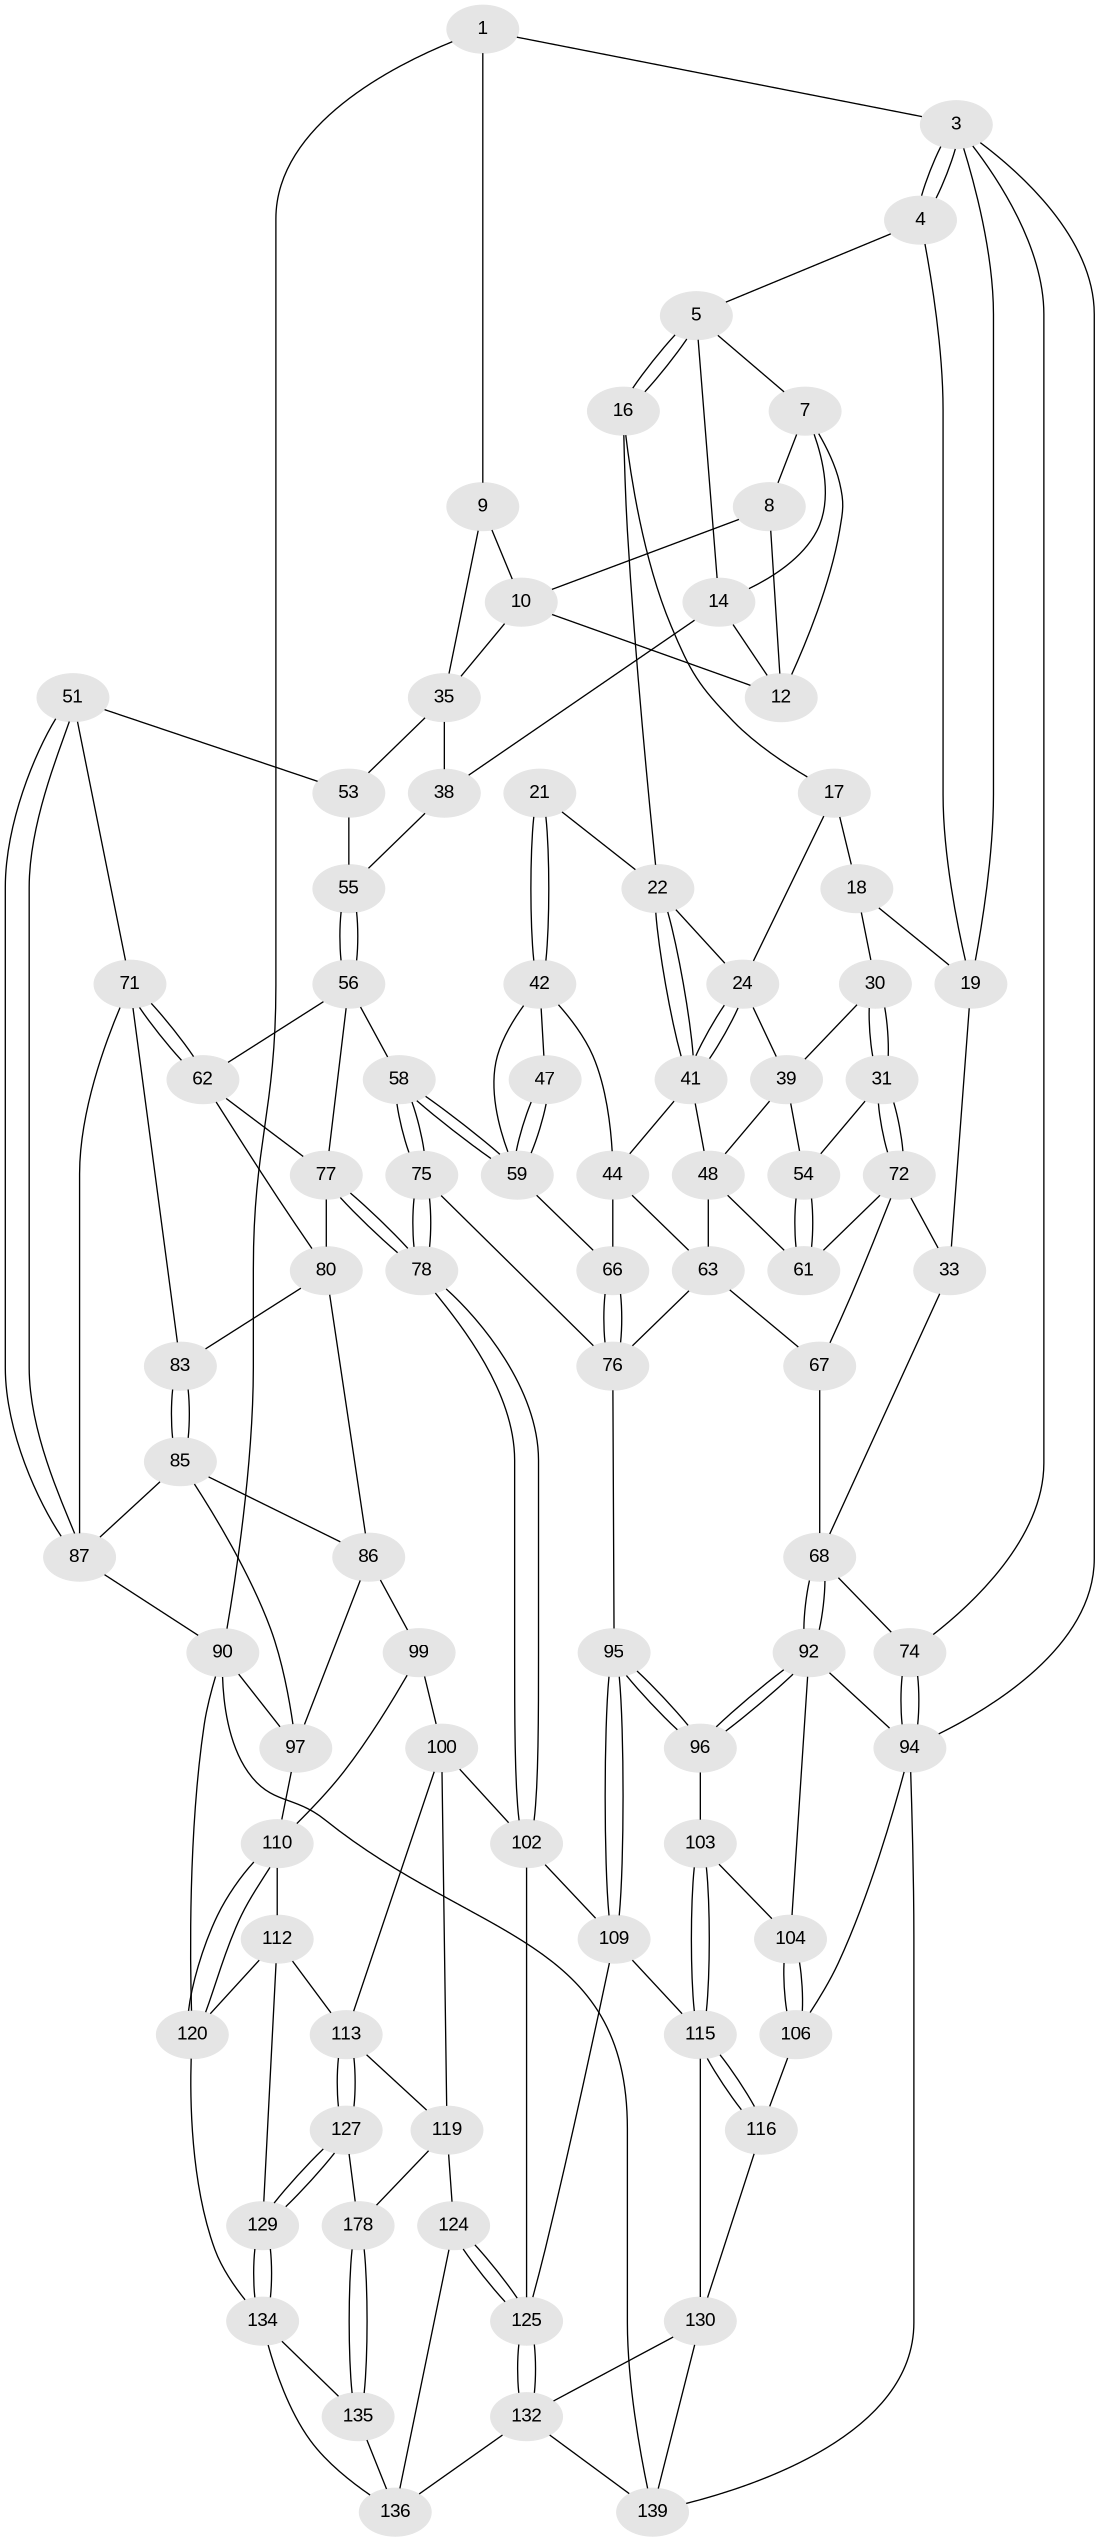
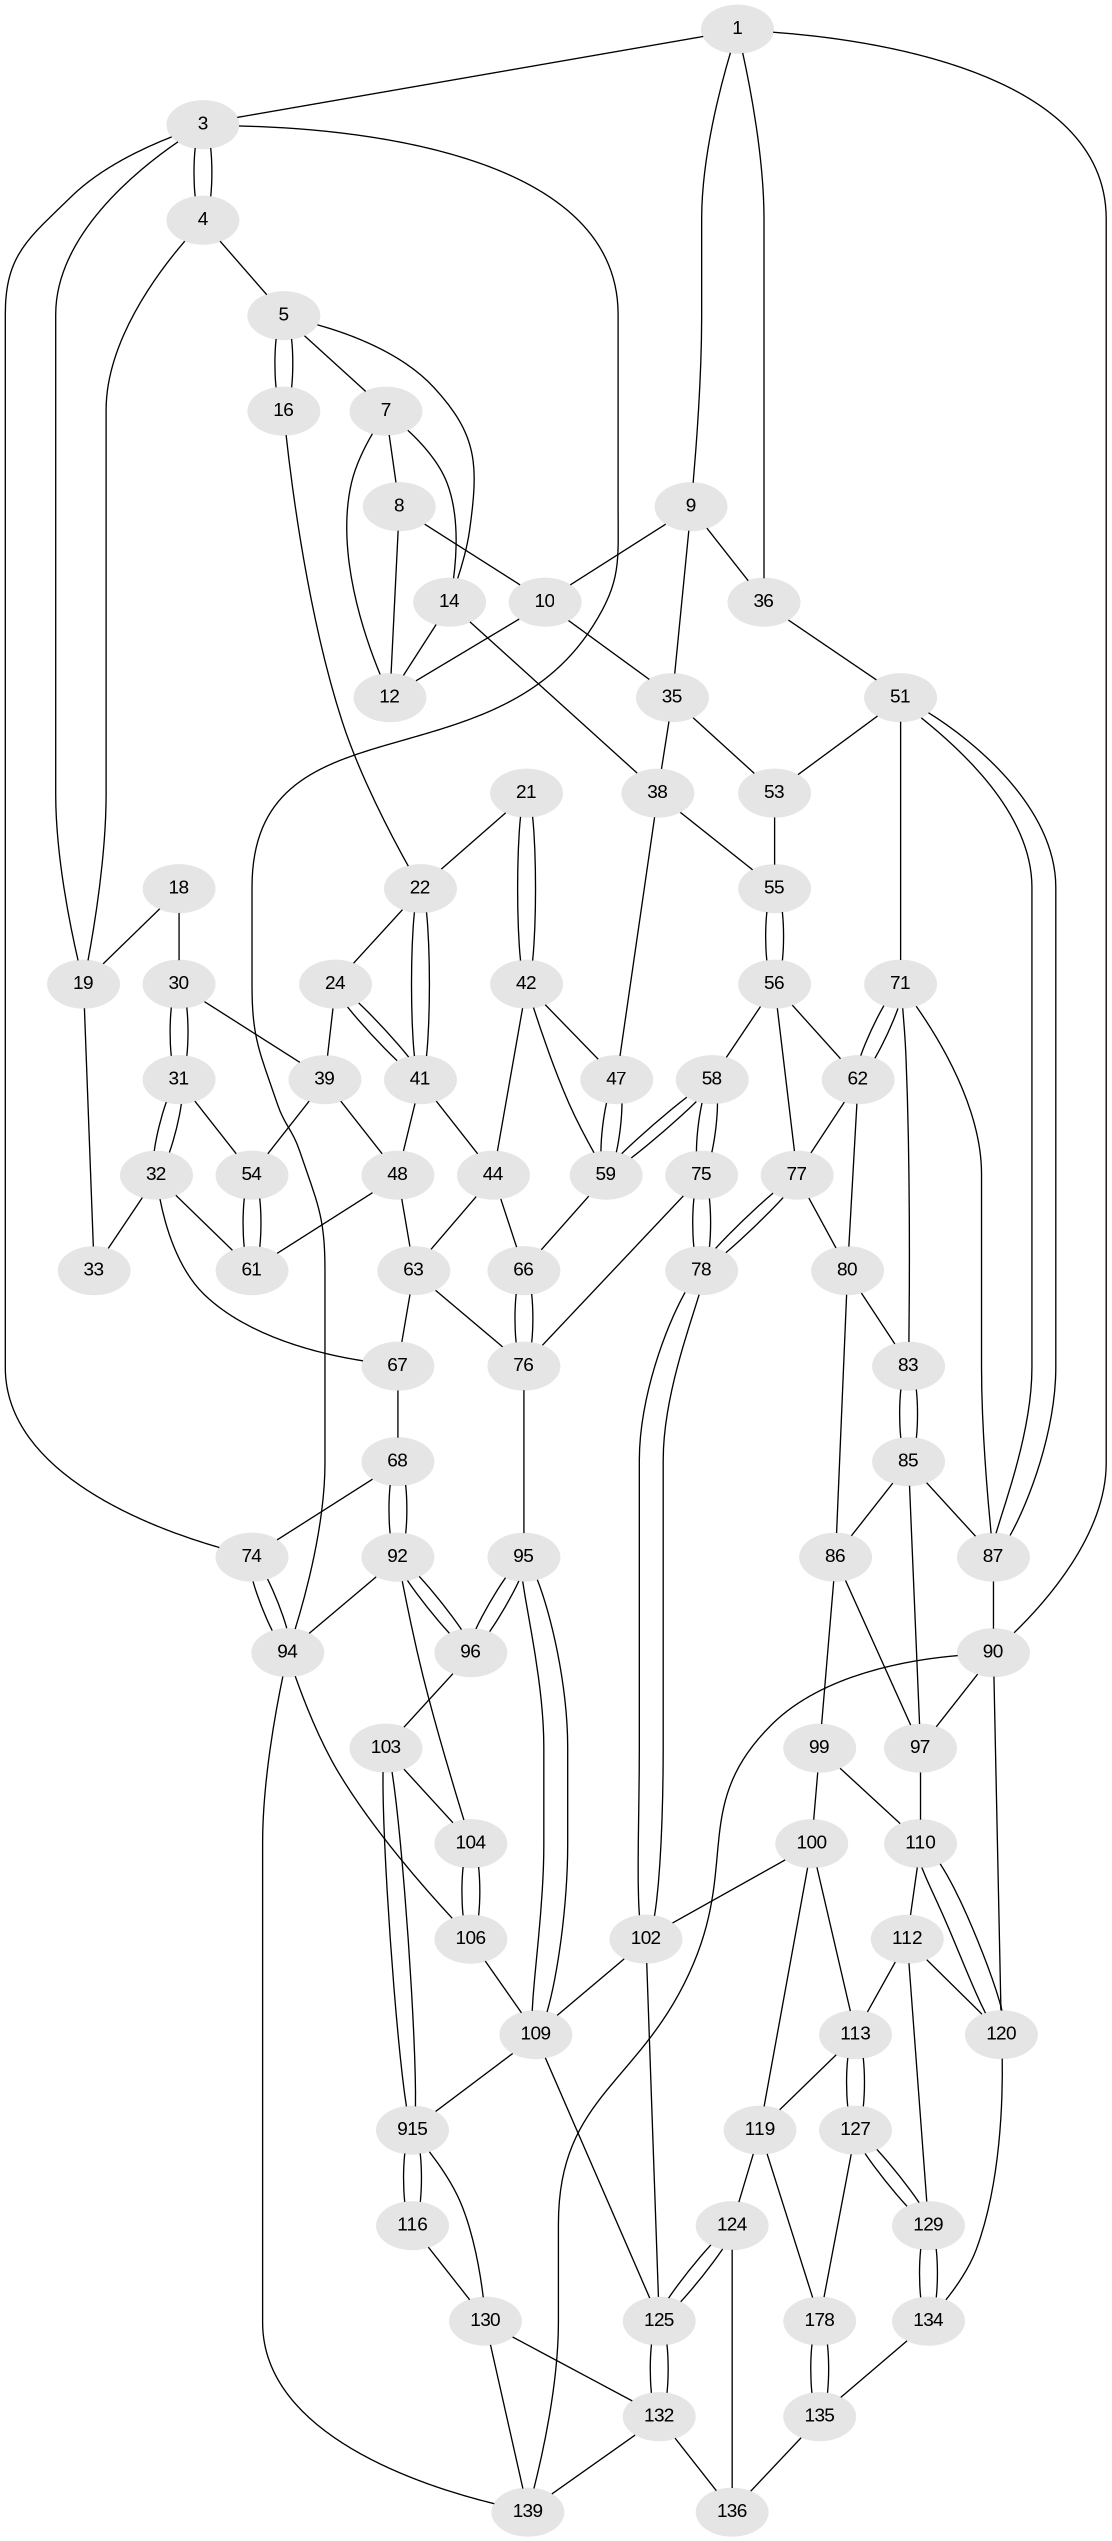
node "36": added
node "17": removed
edge "38" -- "47": added
node "72": label "72" -> "32"
edge "33" -- "68": removed
node "115": label "115" -> "915"
edge "106" -- "116": now "106" -- "109"
edge "134" -- "136": removed
